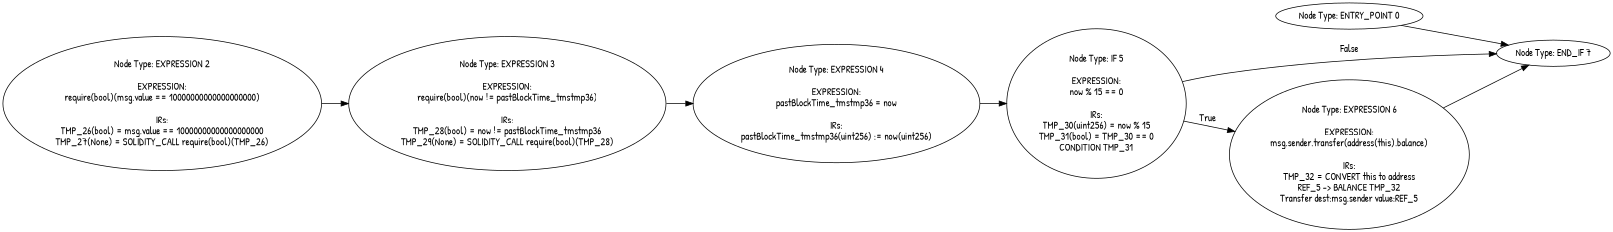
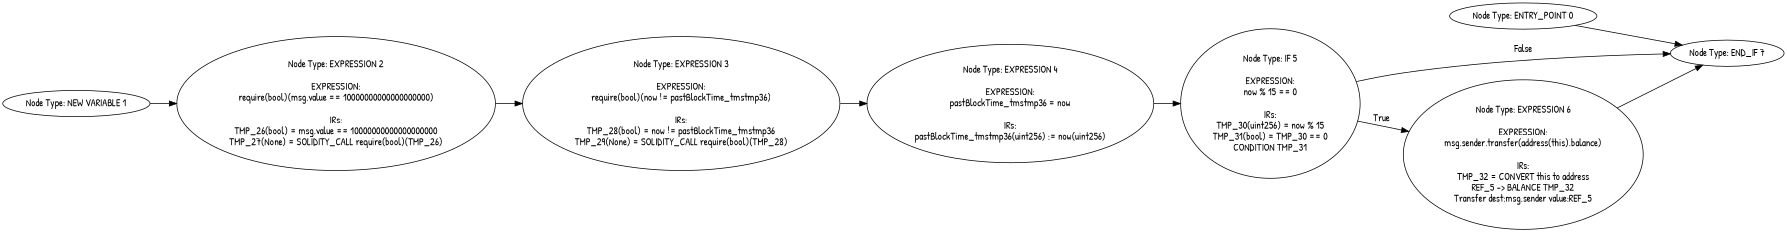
node "Node Type: NEW VARIABLE 1": added
